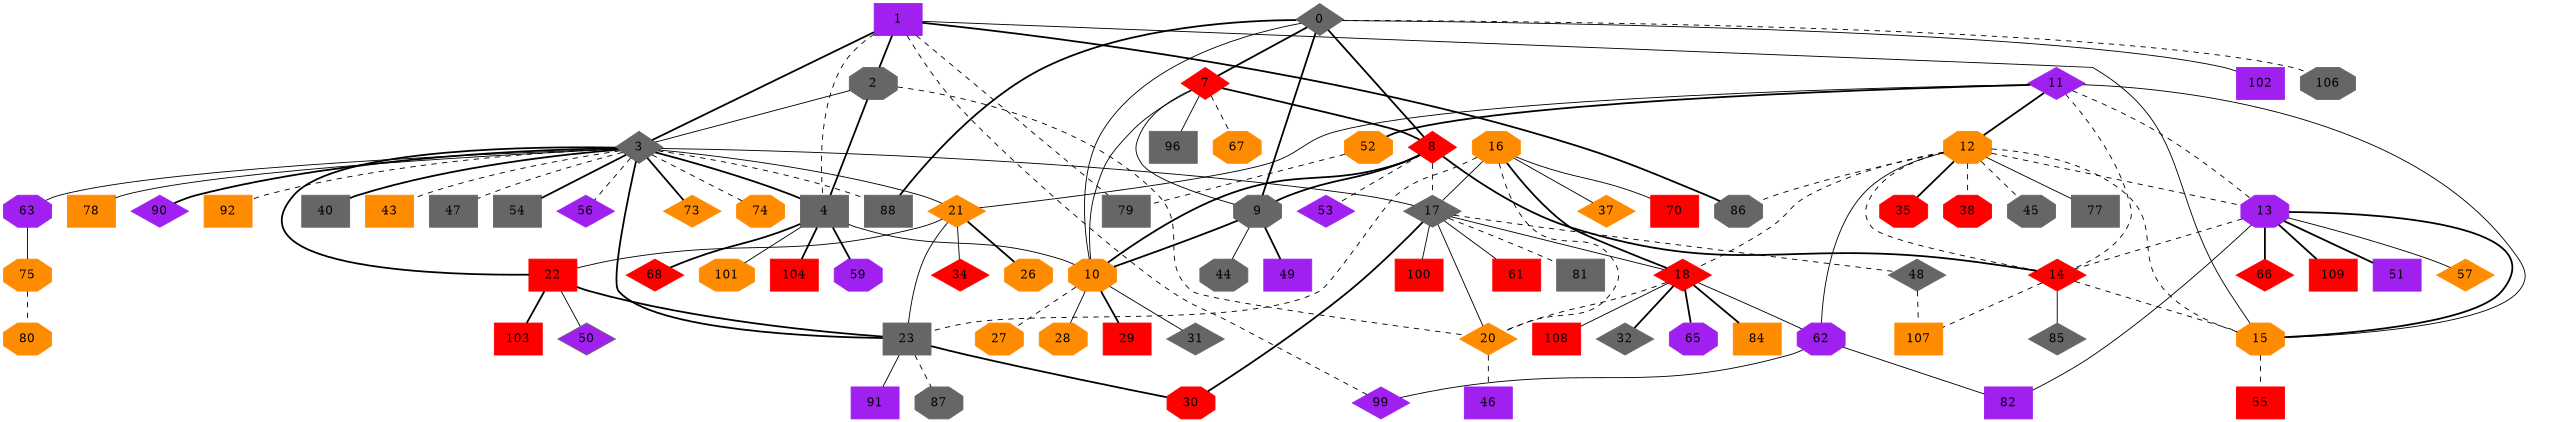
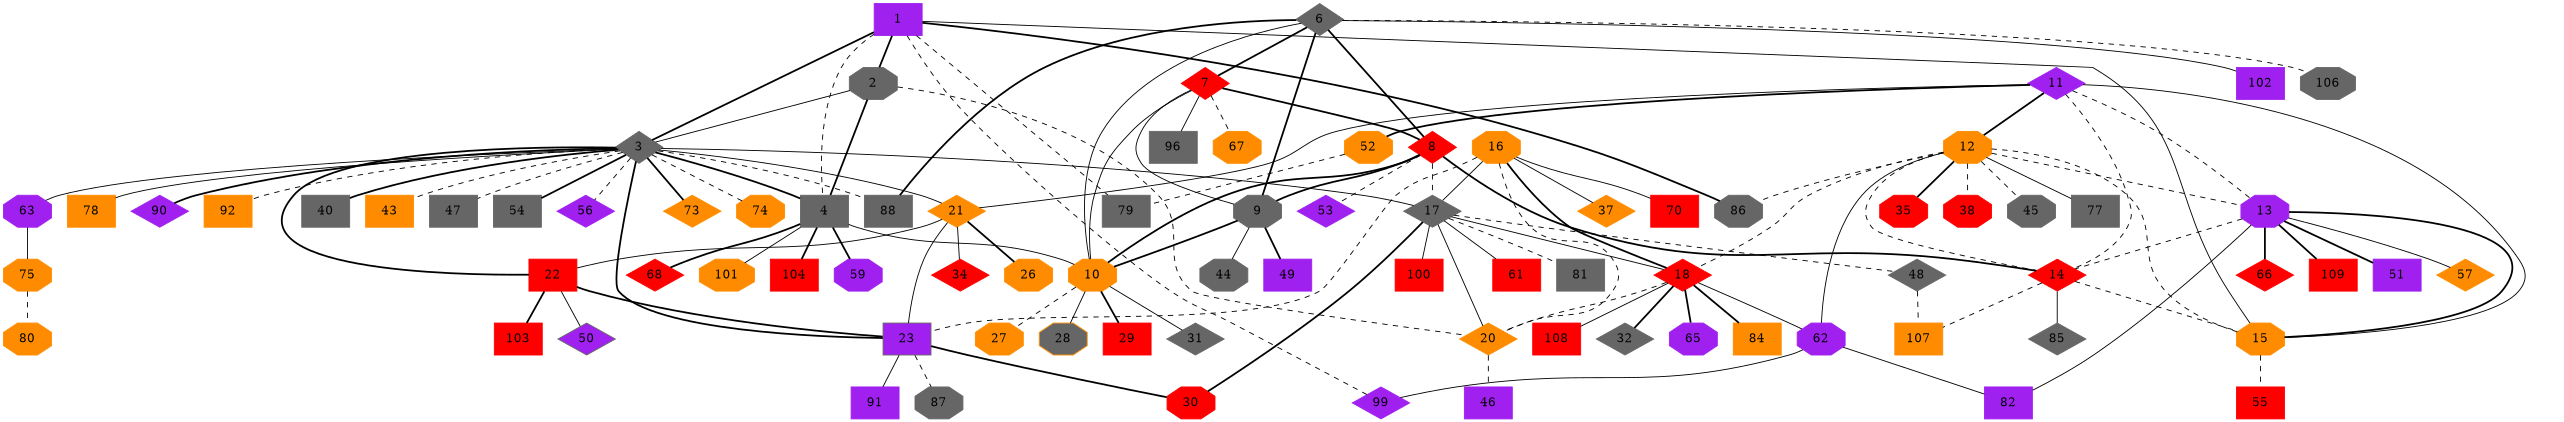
node "0": label "0" -> "6"
node "23": fillcolor gray40 -> purple
node "28": fillcolor darkorange -> gray40
